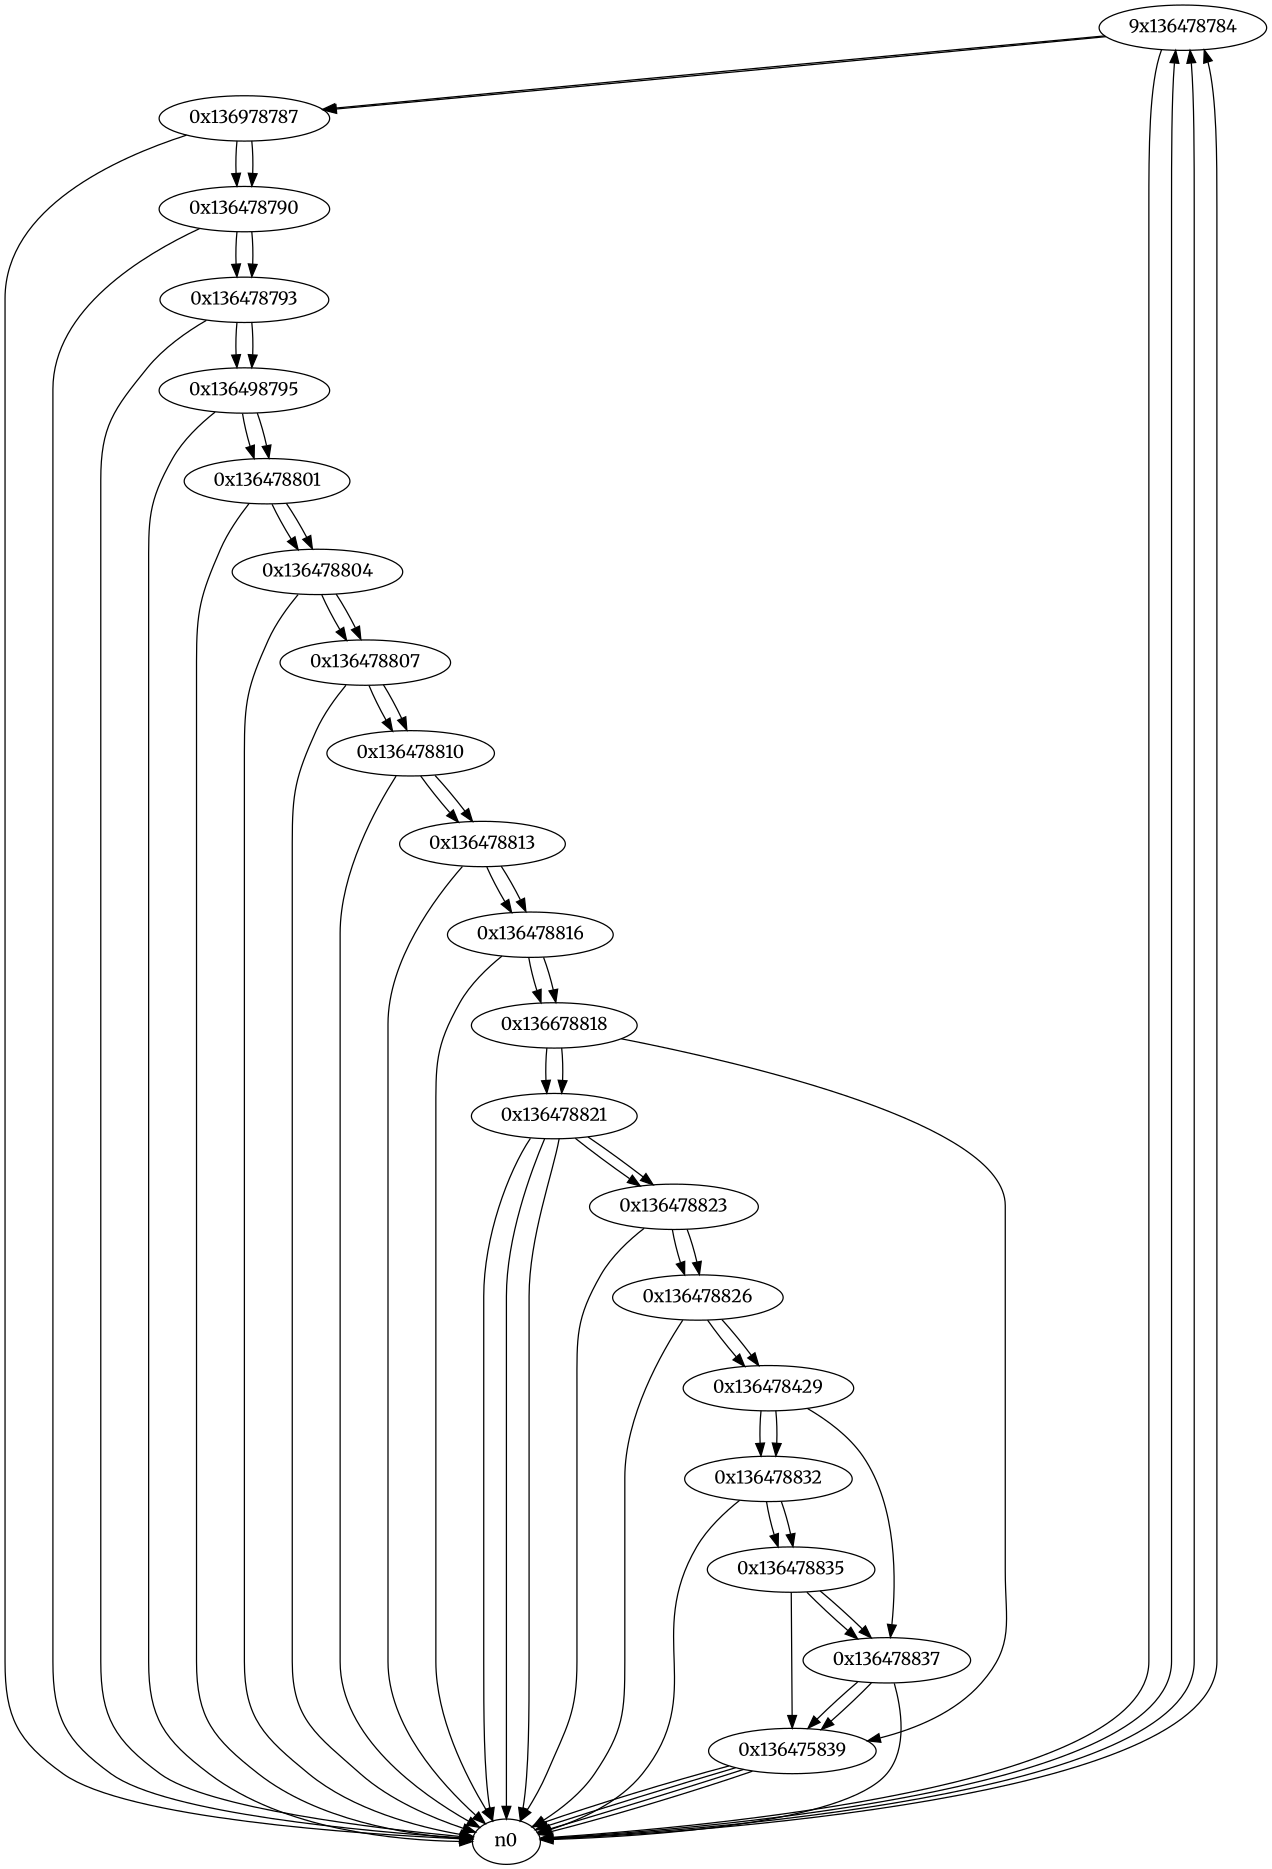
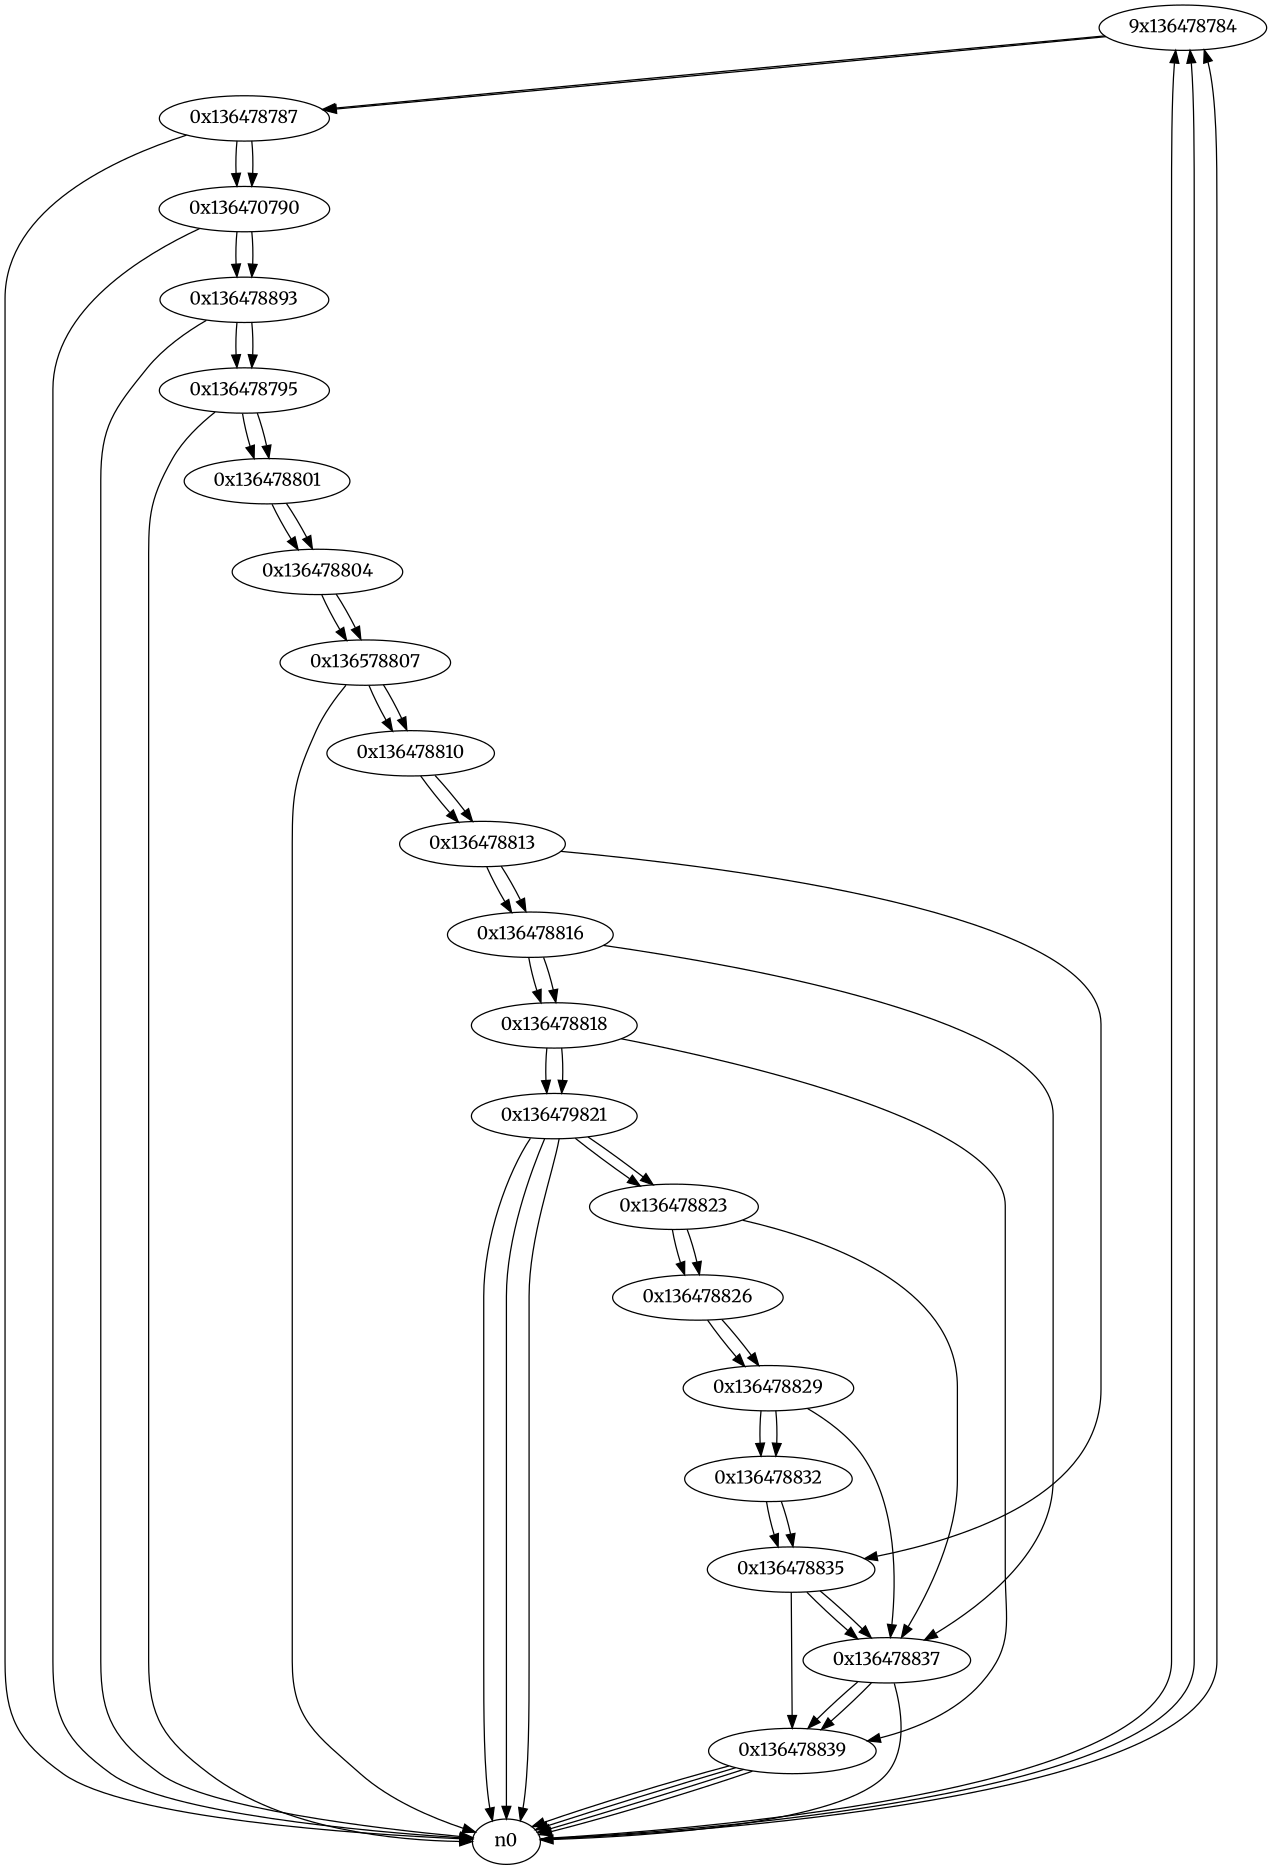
node "0x136978787": label "0x136978787" -> "0x136478787"
node "0x136478790": label "0x136478790" -> "0x136470790"
node "0x136478793": label "0x136478793" -> "0x136478893"
node "0x136498795": label "0x136498795" -> "0x136478795"
node "0x136478807": label "0x136478807" -> "0x136578807"
node "0x136678818": label "0x136678818" -> "0x136478818"
node "0x136478821": label "0x136478821" -> "0x136479821"
edge "9x136478784" -> "n0": removed
edge "0x136478801" -> "n0": removed
edge "0x136478804" -> "n0": removed
edge "0x136478810" -> "n0": removed
edge "0x136478813" -> "n0": now "0x136478813" -> "0x136478835"
edge "0x136478816" -> "n0": now "0x136478816" -> "0x136478837"
node "0x136478429": label "0x136478429" -> "0x136478829"
edge "0x136478823" -> "n0": now "0x136478823" -> "0x136478837"
edge "0x136478826" -> "n0": removed
edge "0x136478832" -> "n0": removed
node "0x136475839": label "0x136475839" -> "0x136478839"
